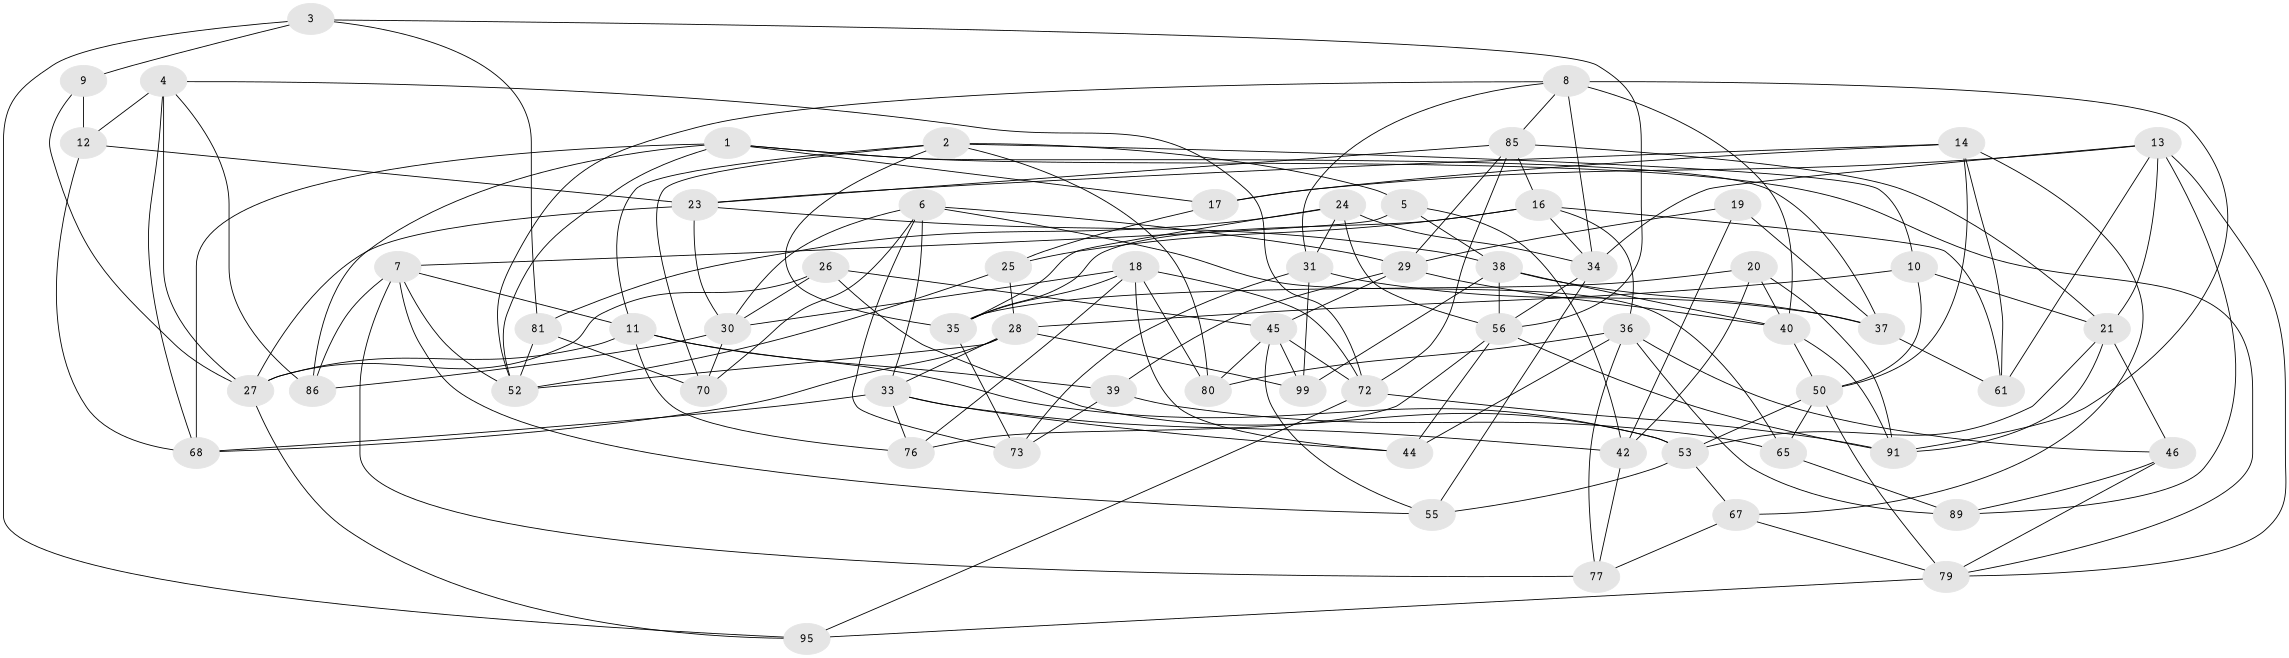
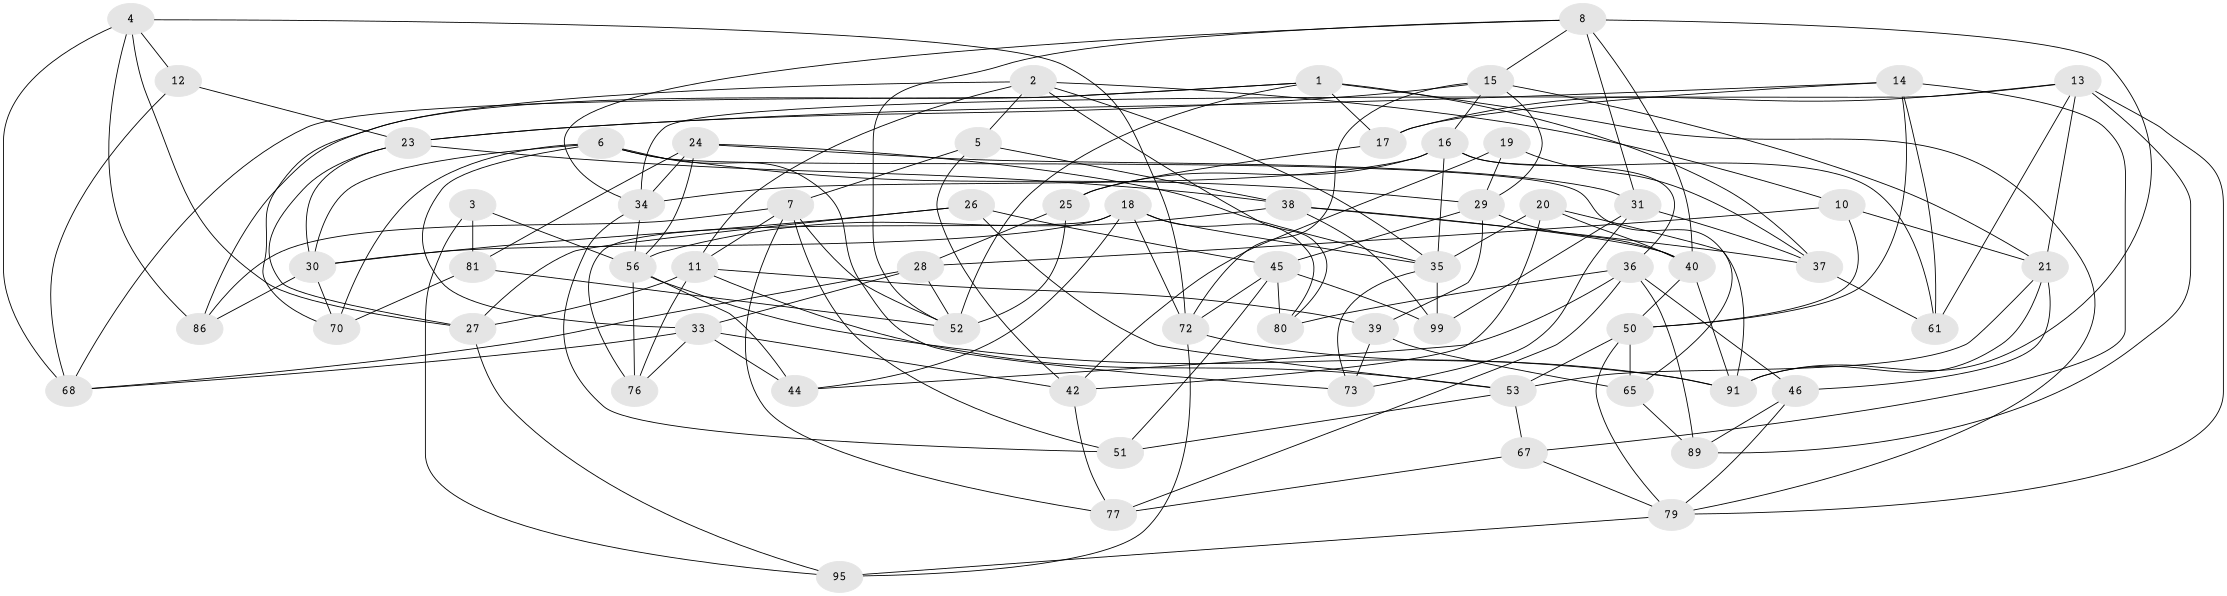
node "9": removed
node "85": label "85" -> "15"
edge "28" -- "99": now "35" -- "99"
node "55": label "55" -> "51"
